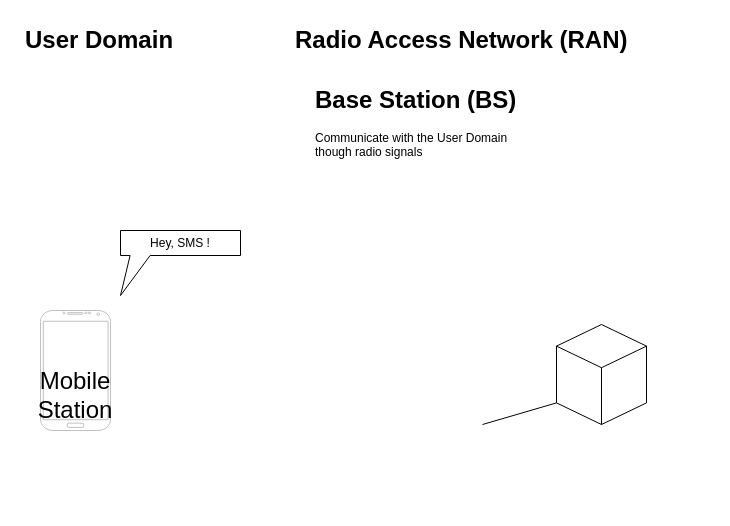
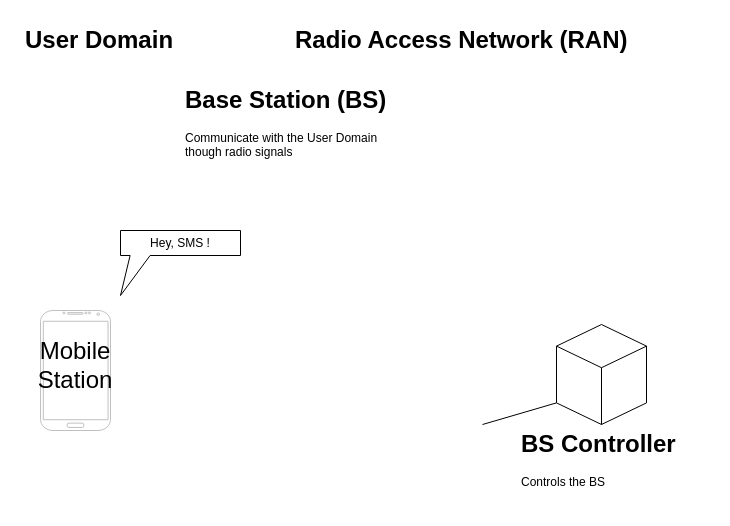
node "Base Station (BS) Communicate with the User Domain though radio signals": moved (431, 121) -> (301, 121)
node "Mobile Station": moved (76, 396) -> (76, 366)
node "BS ControllerControls the BS": added
